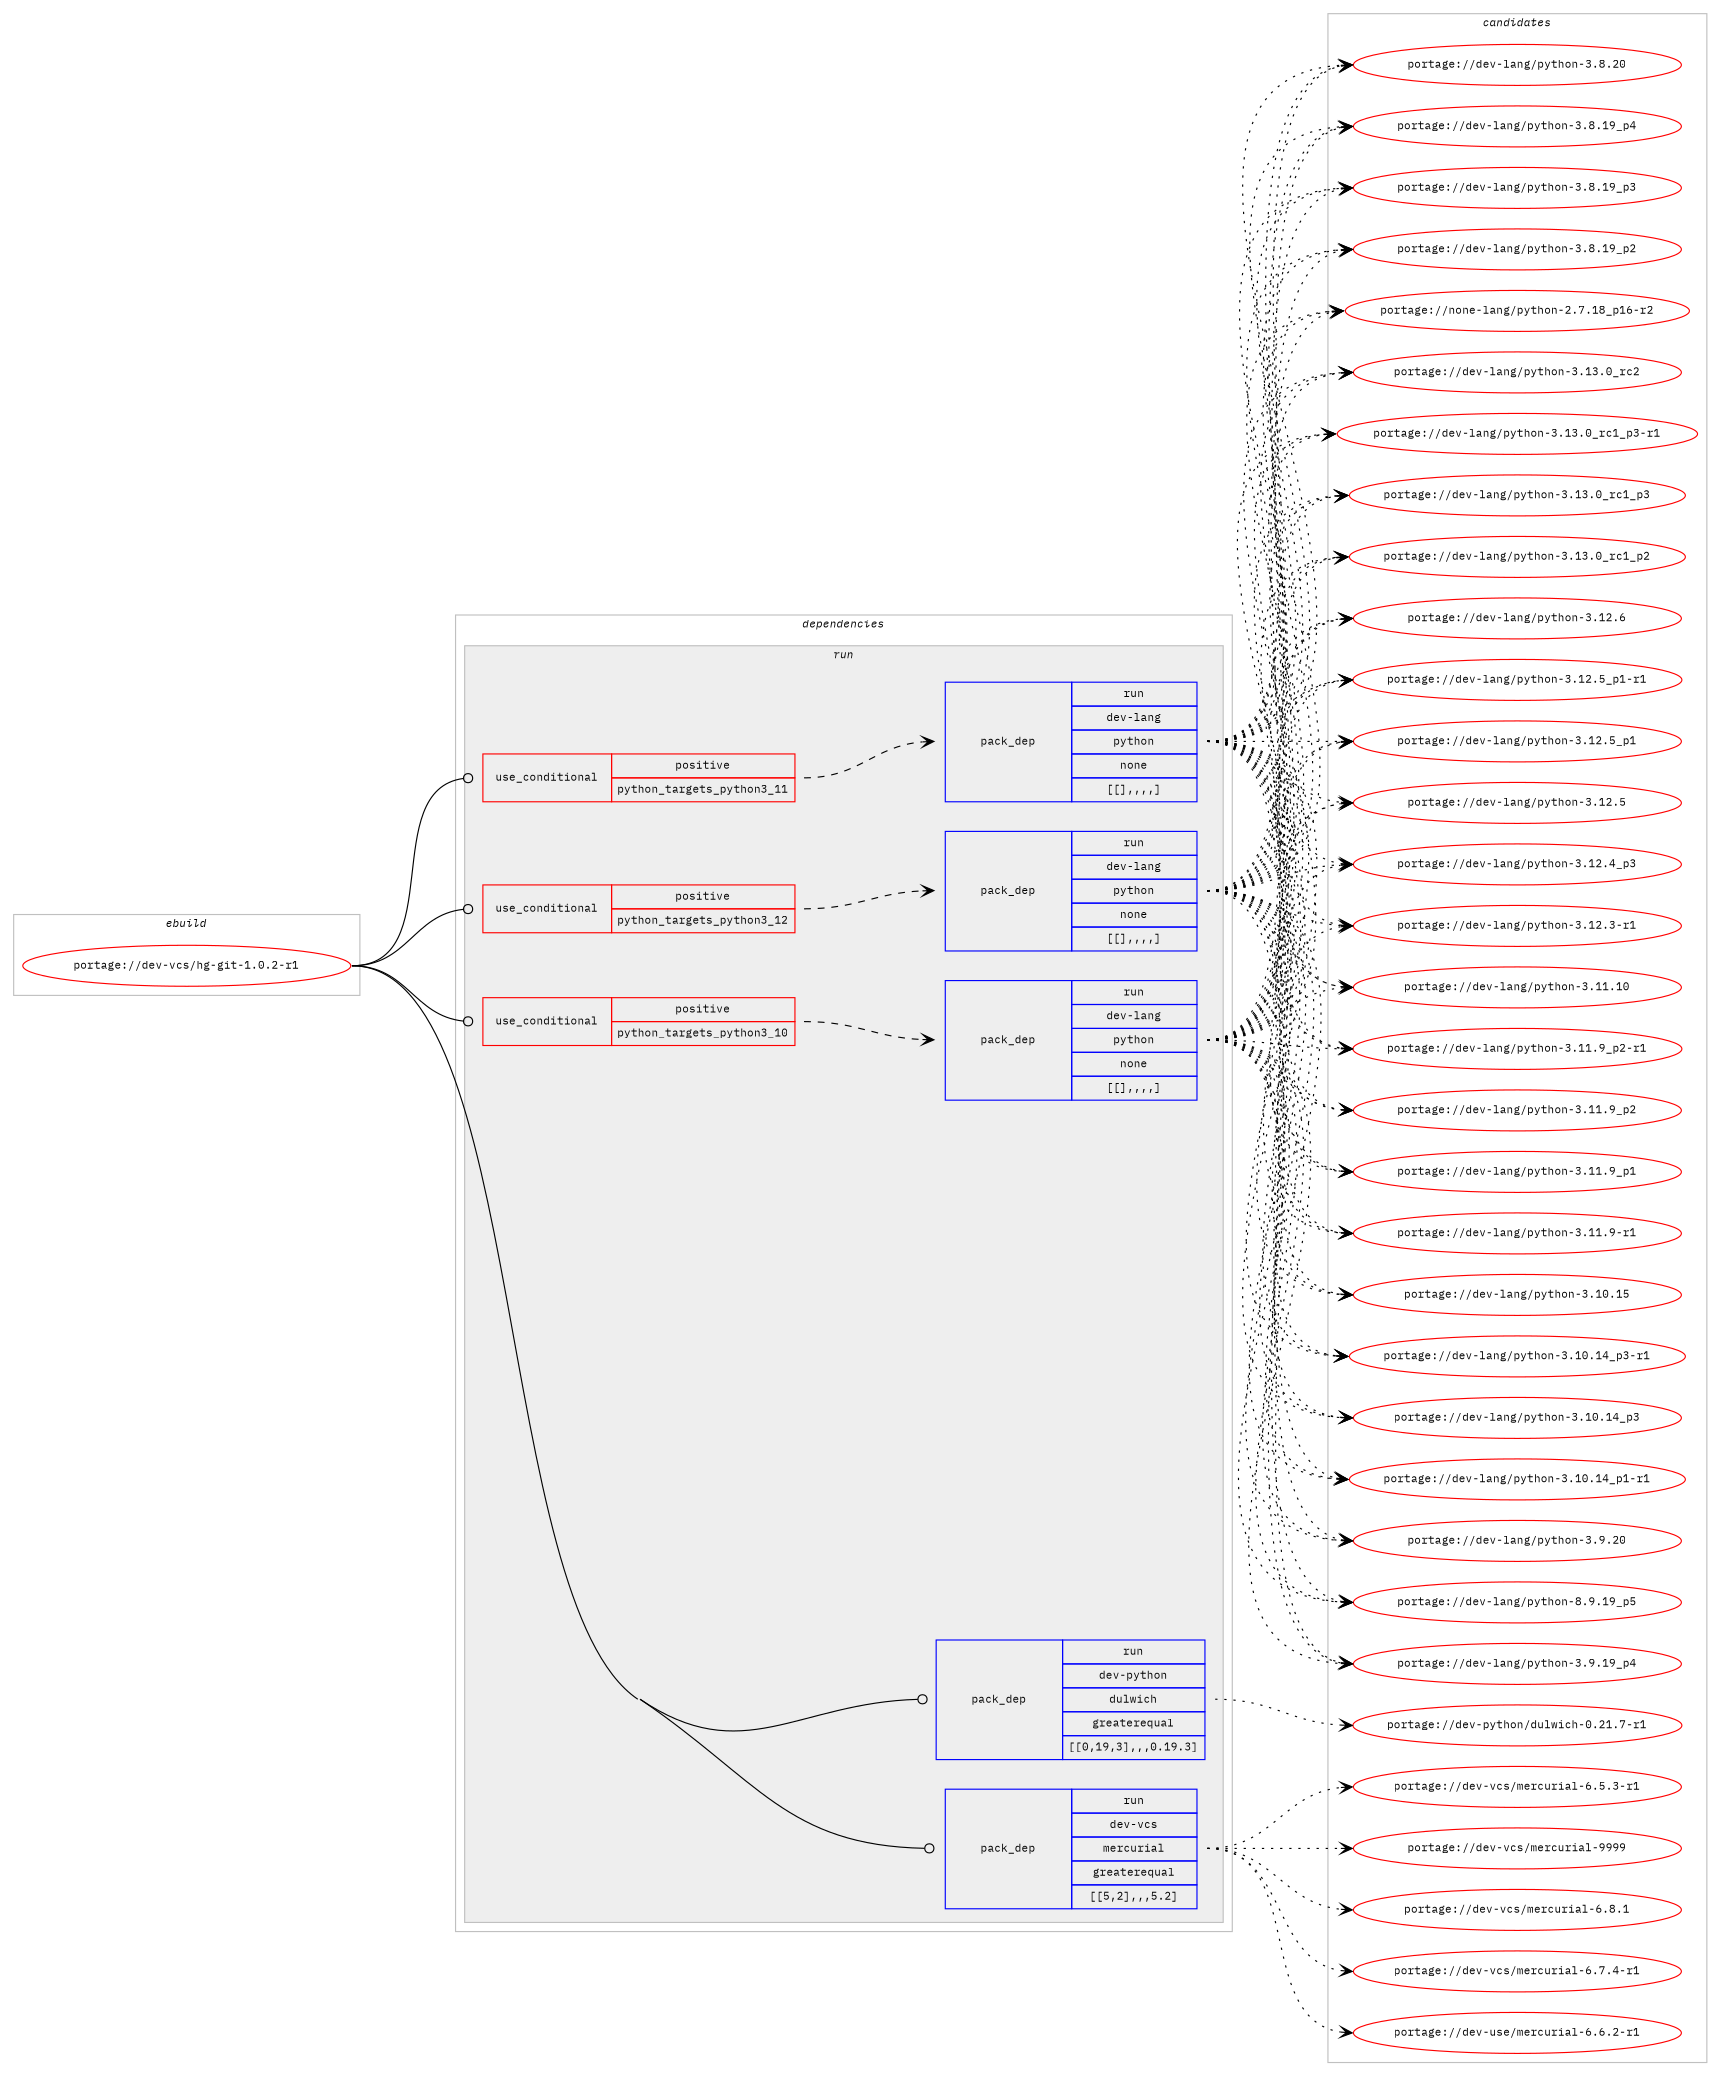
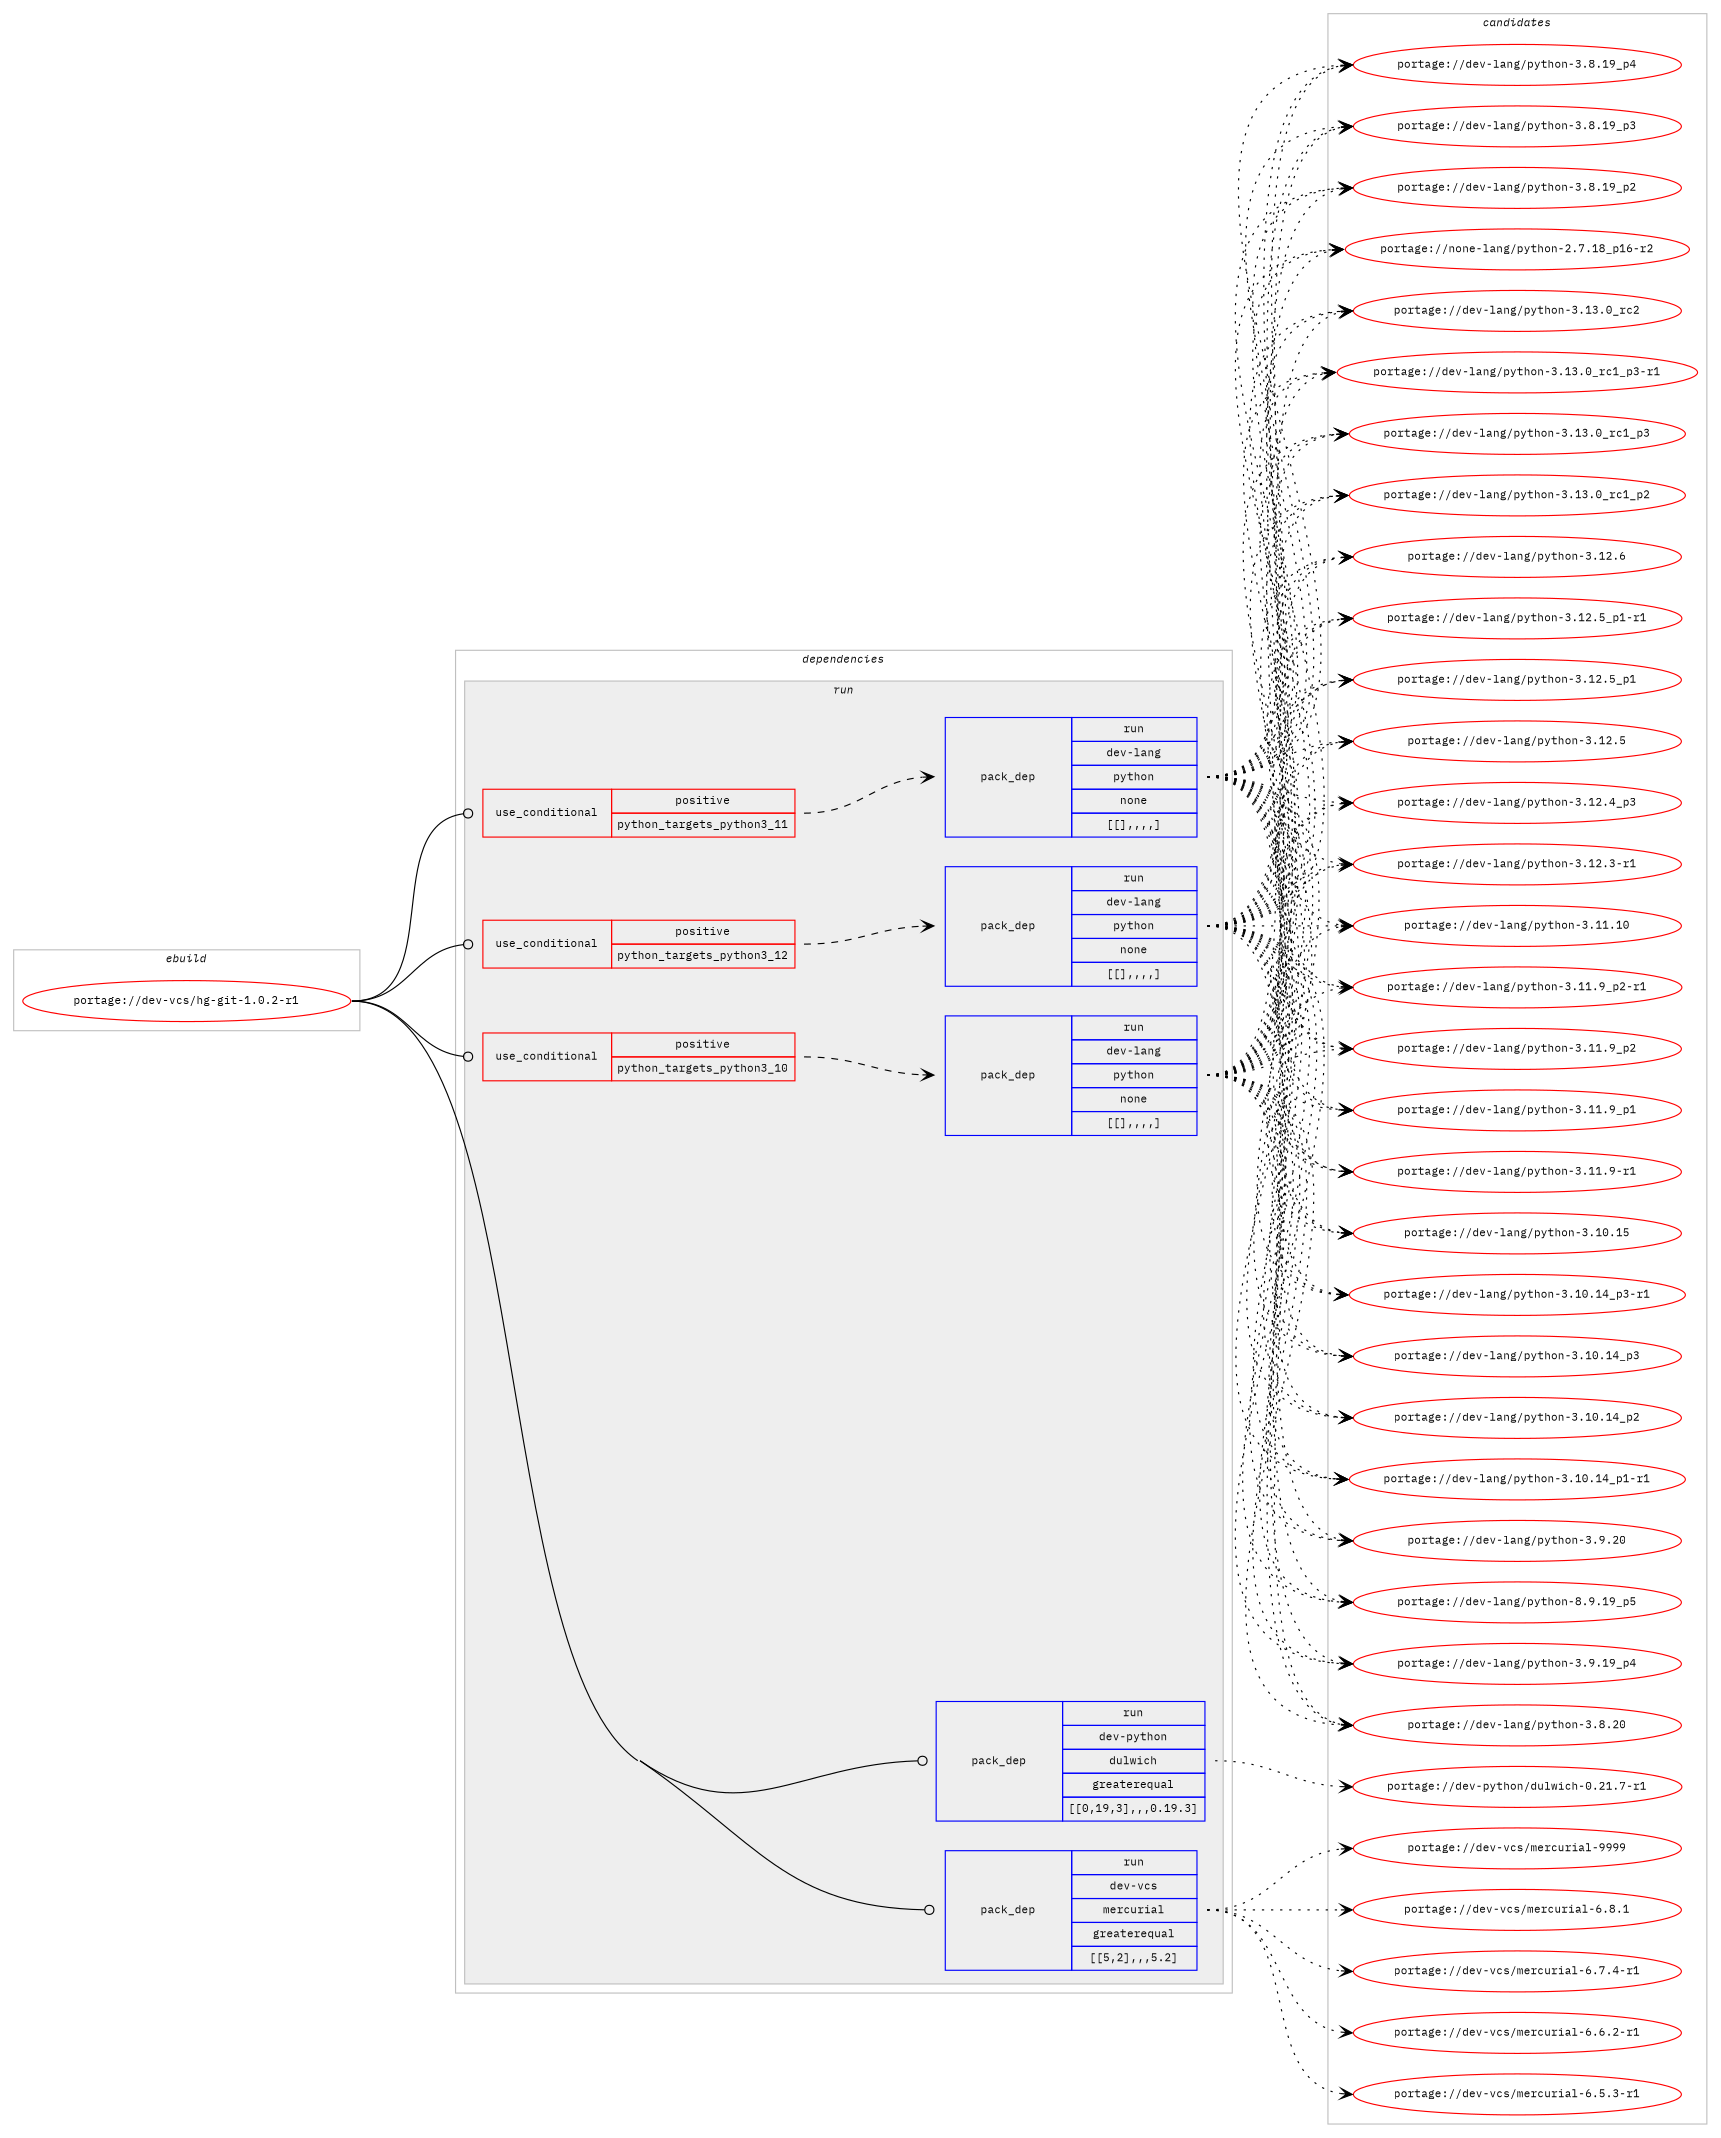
node "portage://dev-lang/python-3.10.14_p2": added
node "portage://dev-use/mercurial-6.6.2-r1": label "portage://dev-use/mercurial-6.6.2-r1" -> "portage://dev-vcs/mercurial-6.6.2-r1"
